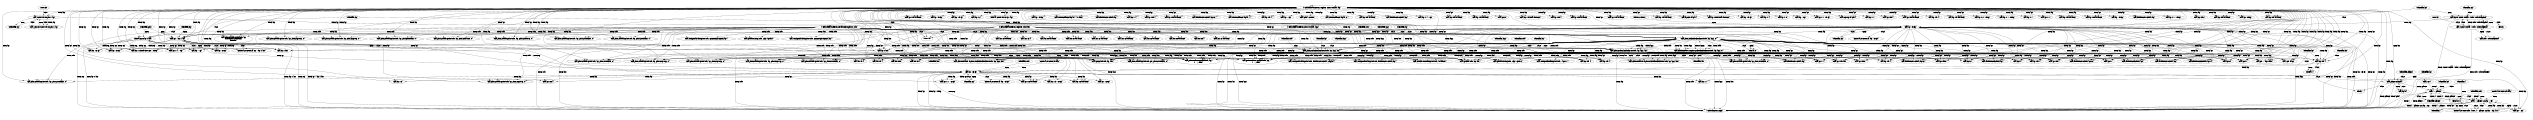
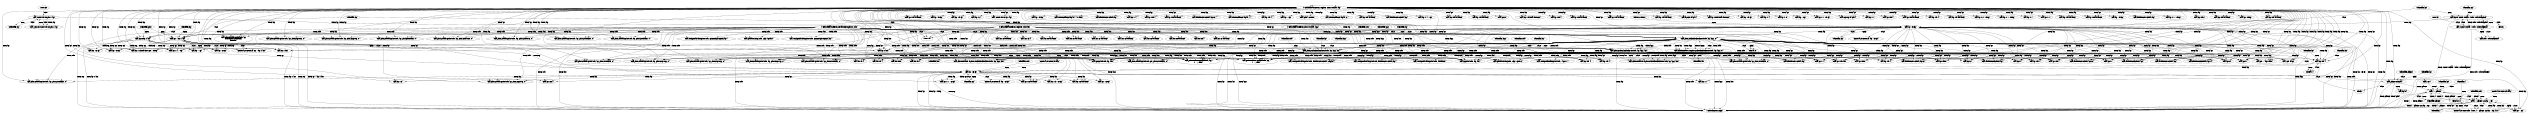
edge "(MethodParameterIn,register const u_char *bp)" -> "(Call,(const struct pim *)bp)": removed, label "DDG: bp"
node "(Literal,(const struct ip *)bp)": label "(Literal,(const struct ip *)bp)" -> "(Call,(const struct ip *)bp)"
node "(Literal,ep = bp + len)": label "(Literal,ep = bp + len)" -> "(Call,ep = bp + len)"
edge "(MethodParameterIn,netdissect_options *ndo)" -> "(Call,unsigned_relts_print(ndo, EXTRACT_16BITS(&bp[2])))": label "DDG: i" -> "DDG: ndo"
edge "(MethodParameterIn,register const u_char *bp)" -> "(Call,pfxcnt = bp[0])": label "CFG: bp" -> "DDG: bp"
node "(Call,checksum_relts_print(ndo, holdtime))": label "(Call,checksum_relts_print(ndo, holdtime))" -> "(Call,unsigned_relts_print(ndo, holdtime))"
node "(Call,ip_char(ndo, bp, len))": label "(Call,ip_char(ndo, bp, len))" -> "(Call,ip_print(ndo, bp, len))"
edge "(Call,bp[0])" -> "(Call,pfxcnt = bp[0])": removed, label "AST:"
